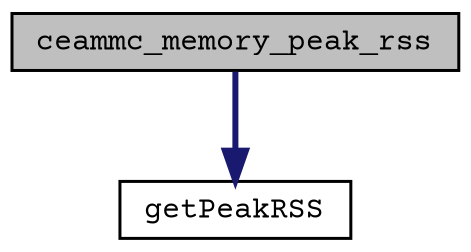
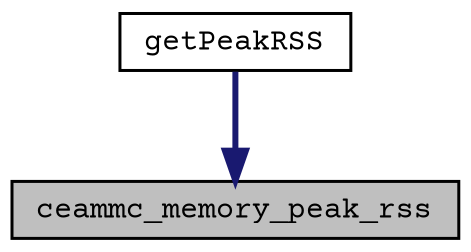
edge "ceammc_memory_peak_rss" -> "getPeakRSS": reversed
